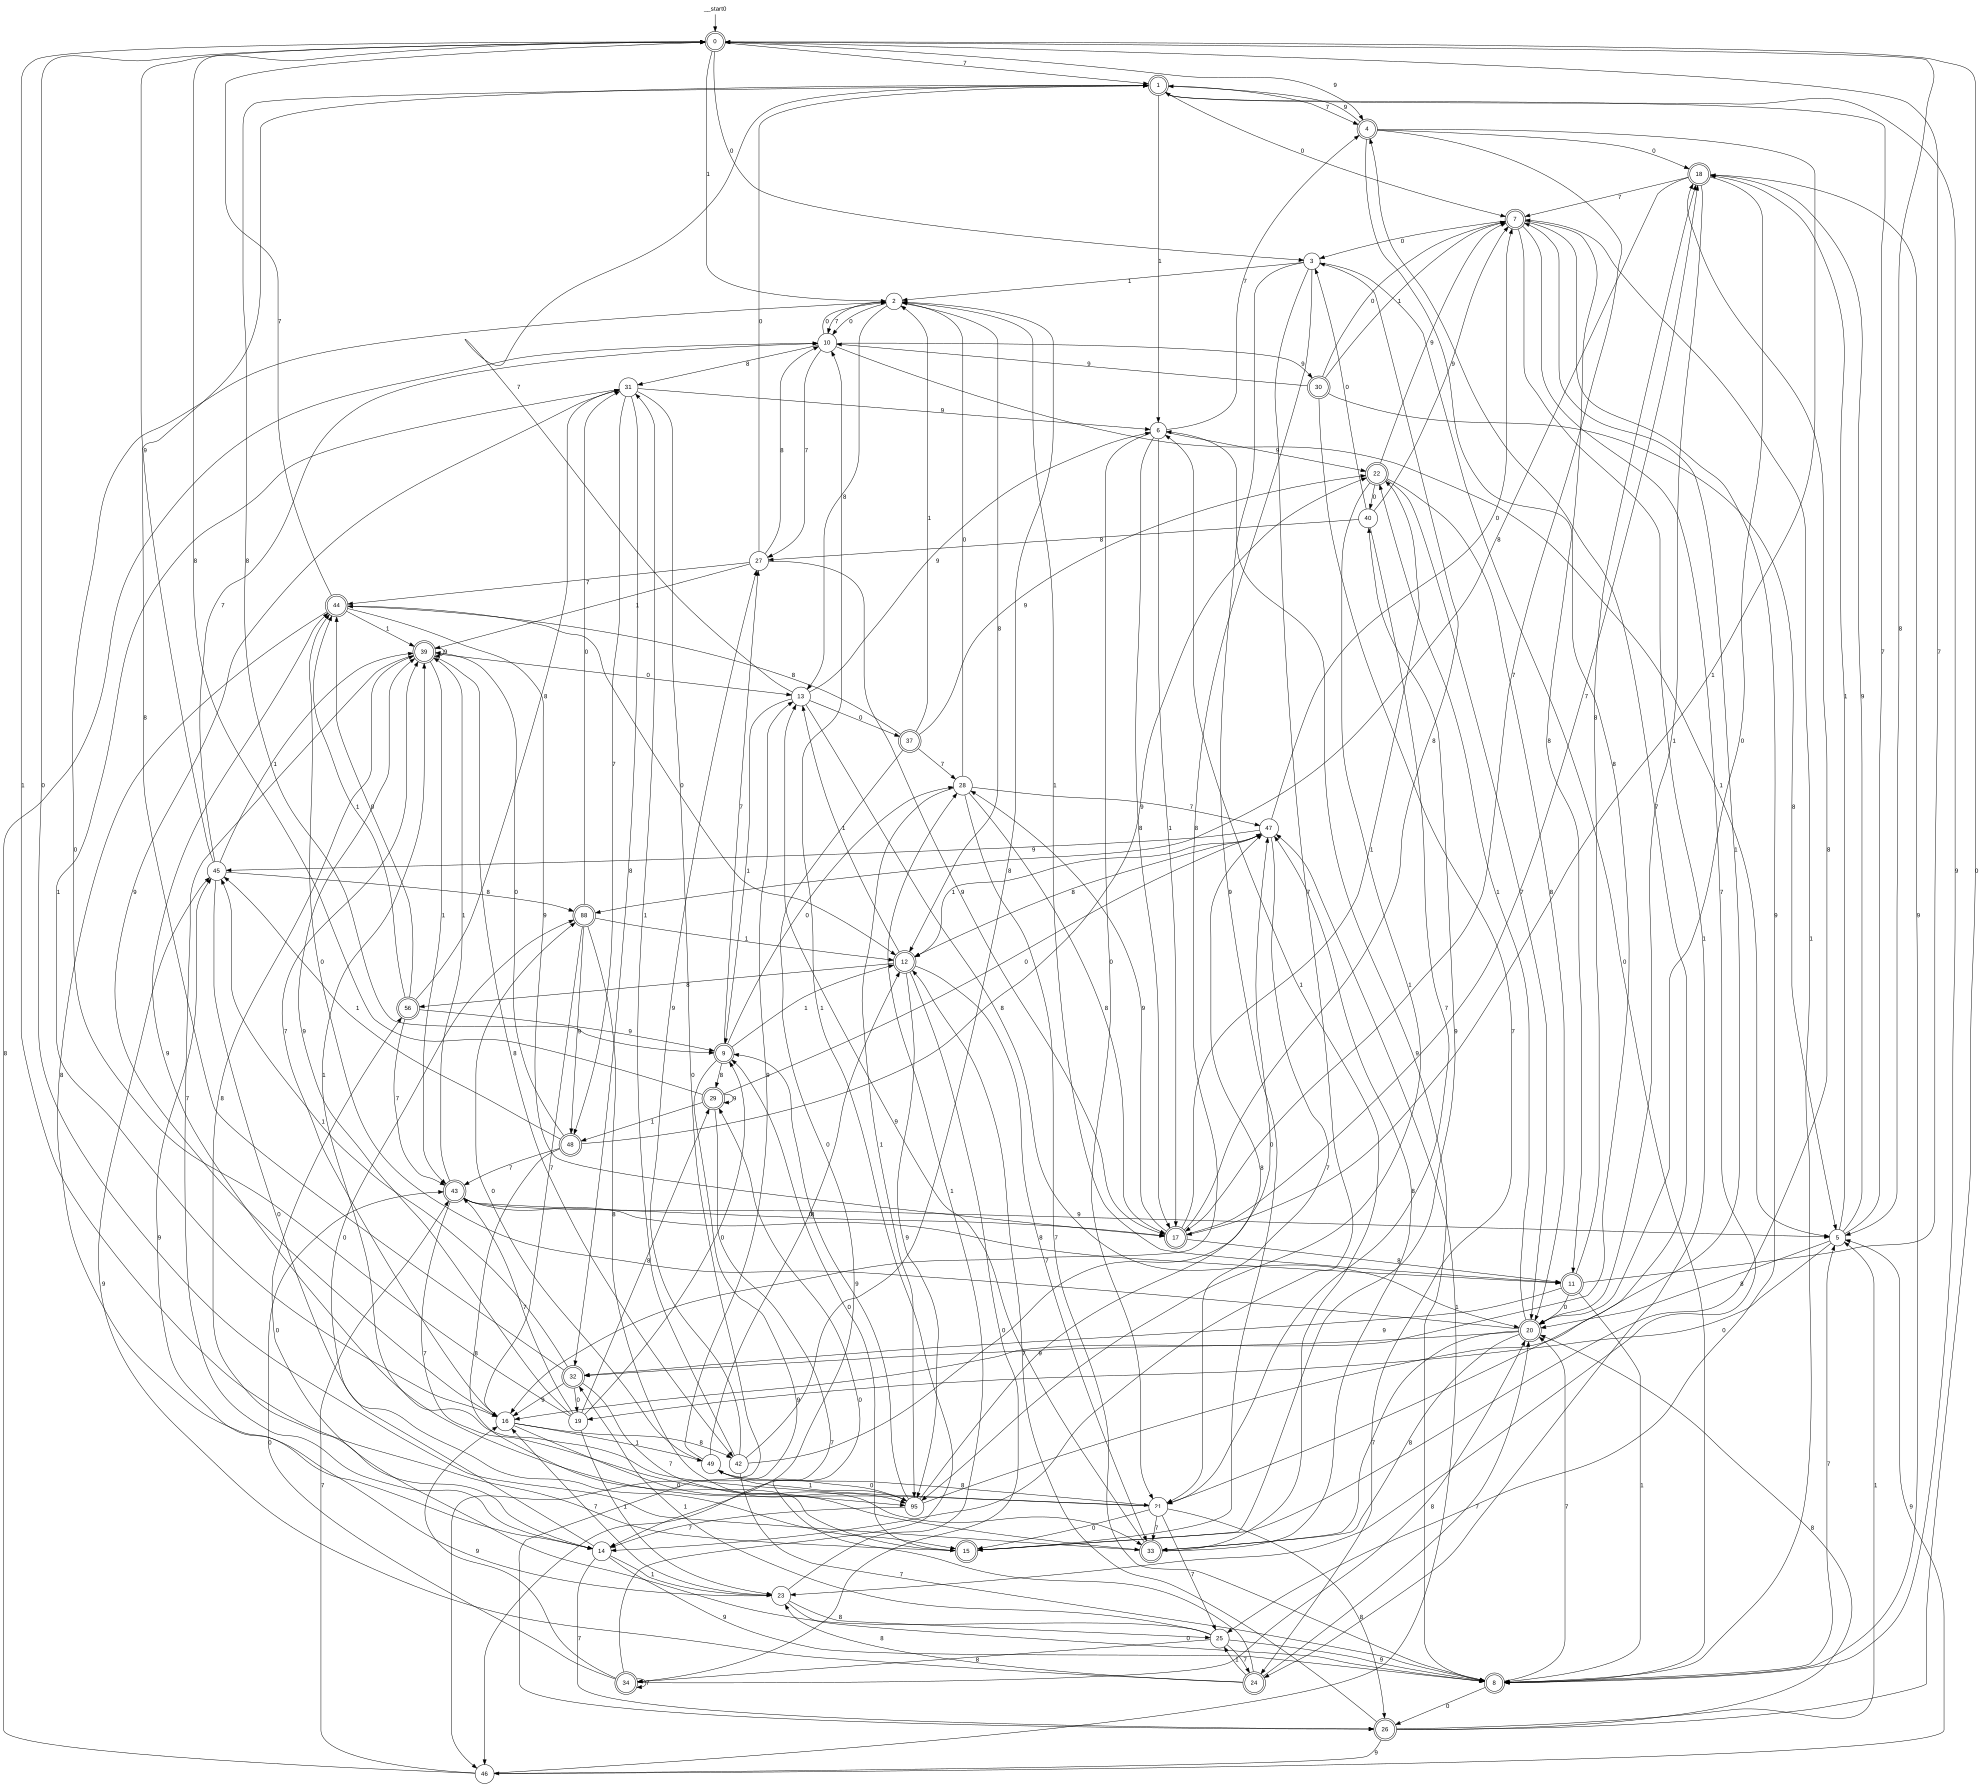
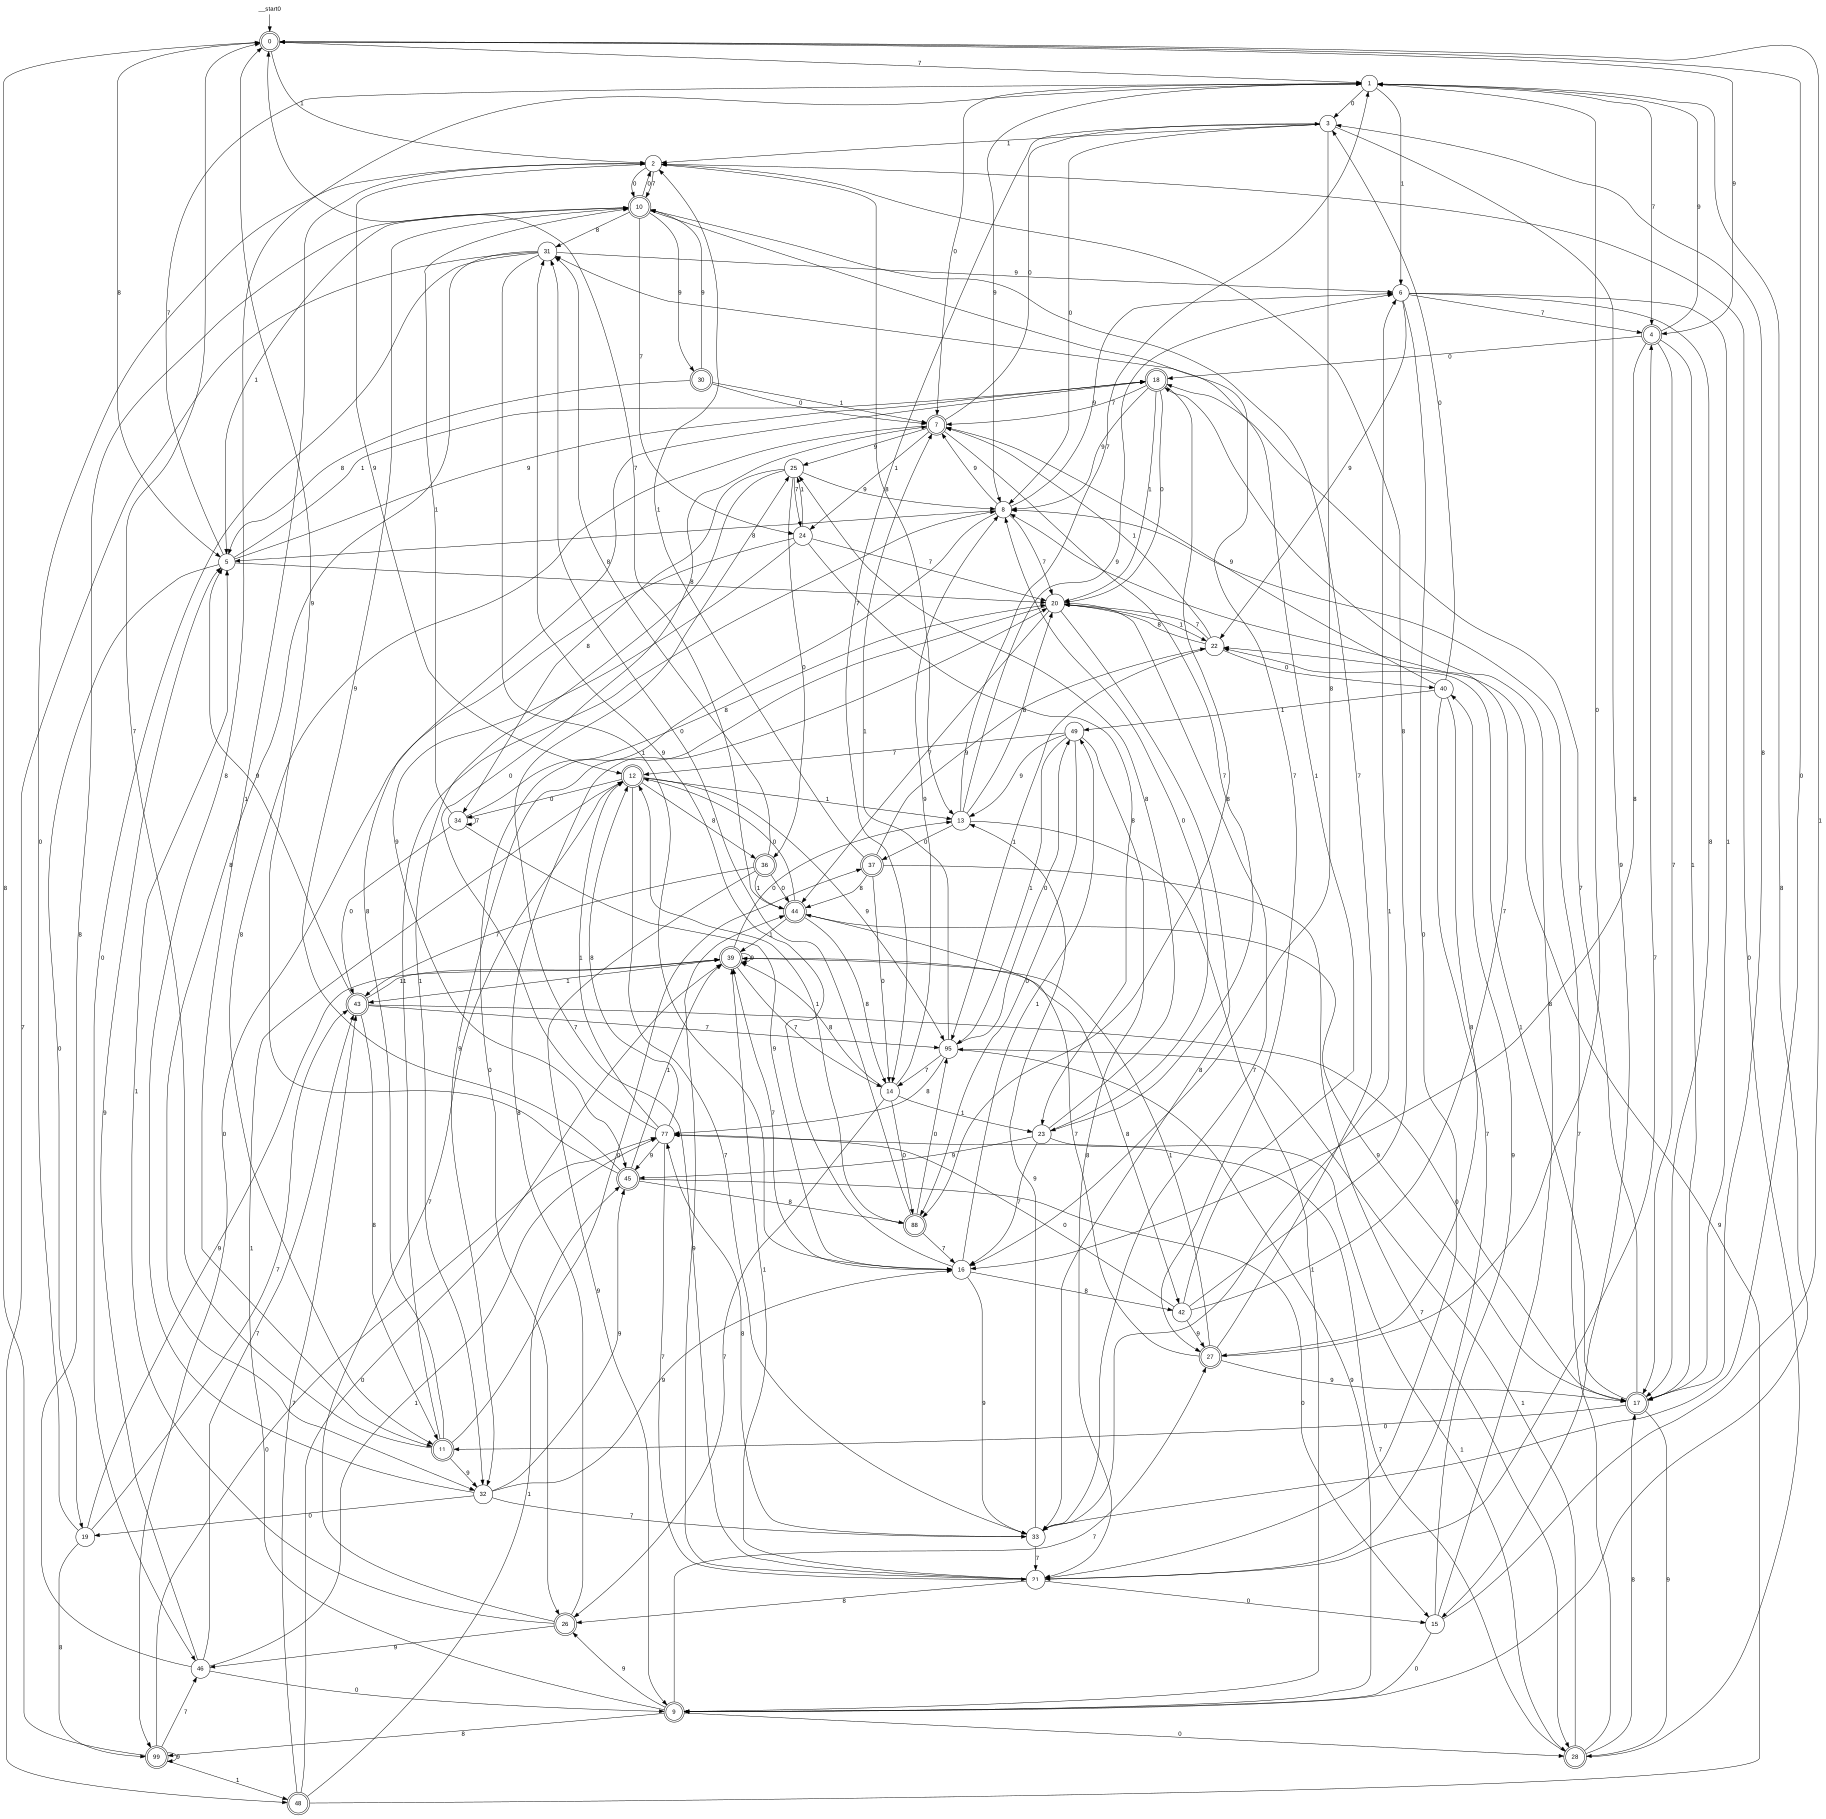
node "1": shape doublecircle -> circle
edge "0" -> "3": now "1" -> "3"
node "10": shape circle -> doublecircle
edge "22" -> "7": label "9" -> "1"
edge "27" -> "10": label "8" -> "7"
node "22": shape doublecircle -> circle
edge "26" -> "0": removed, label "0"
node "27": shape circle -> doublecircle
edge "45" -> "10": label "7" -> "9"
edge "2" -> "12": label "8" -> "9"
edge "40" -> "49": added, label "1"
node "28": shape circle -> doublecircle
node "47": label "47" -> "77"
node "45": shape circle -> doublecircle
edge "8" -> "7": label "1" -> "9"
edge "20" -> "44": label "0" -> "7"
node "56": label "56" -> "36"
edge "88" -> "48": removed, label "9"
edge "30" -> "24": now "10" -> "24"
node "29": label "29" -> "99"
edge "32" -> "45": label "1" -> "9"
edge "88" -> "95": label "8" -> "0"
edge "49" -> "12": label "8" -> "7"
edge "19" -> "9": now "46" -> "9"
edge "17" -> "11": label "8" -> "0"
edge "11" -> "20": now "11" -> "37"
node "20": shape doublecircle -> circle
node "32": shape doublecircle -> circle
edge "48" -> "15": removed, label "8"
edge "8" -> "5": label "7" -> "8"
edge "16" -> "33": label "0" -> "9"
edge "21" -> "33": reversed
edge "19" -> "23": removed, label "1"
node "15": shape doublecircle -> circle
node "33": shape doublecircle -> circle
node "34": shape doublecircle -> circle
node "24": shape doublecircle -> circle
node "8": shape doublecircle -> circle
